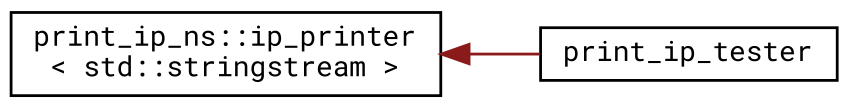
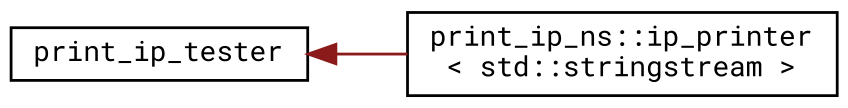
edge "print_ip_tester" -> "print_ip_ns::ip_printer < std::stringstream >": reversed
